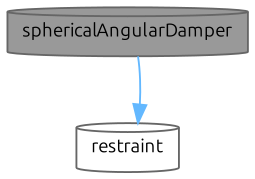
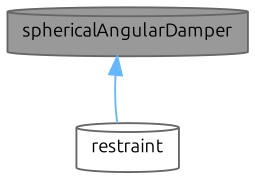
edge "sphericalAngularDamper" -> "restraint": reversed
